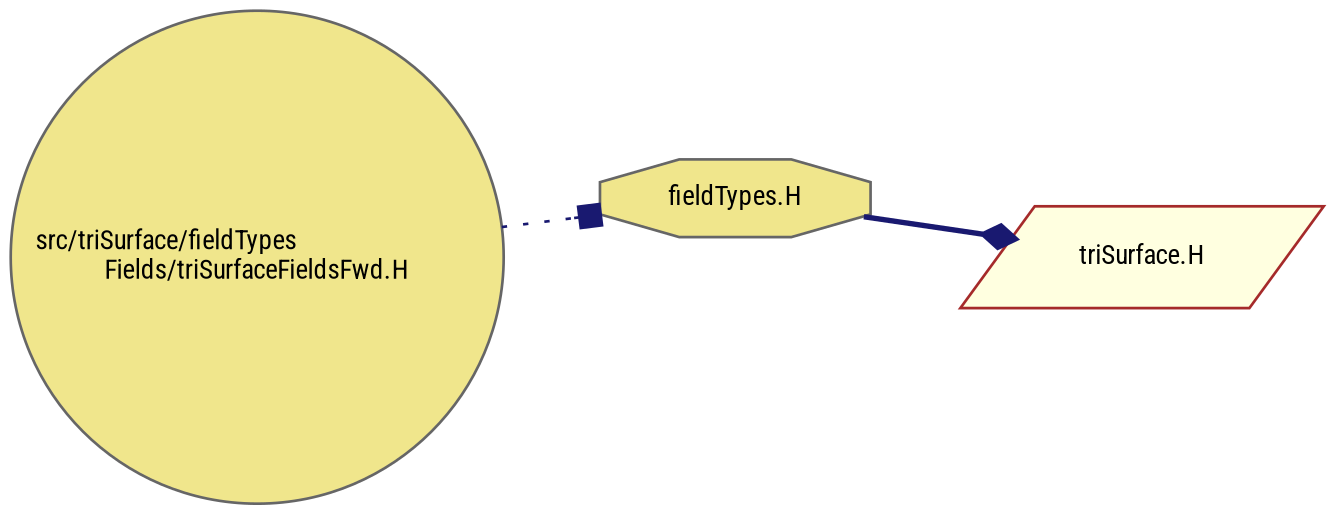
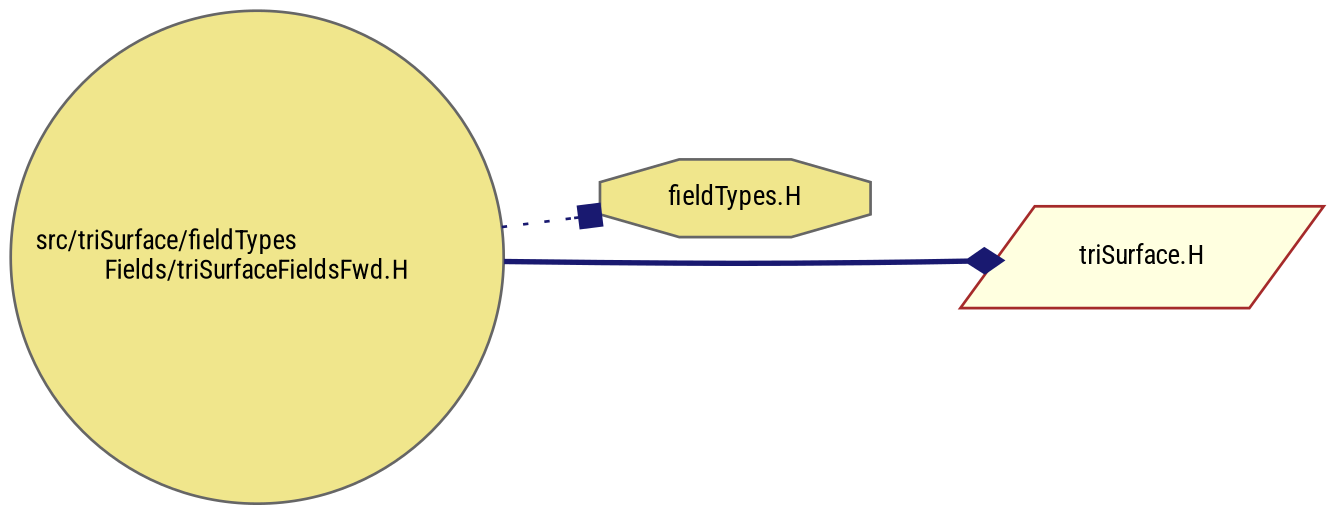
edge "fieldTypes.H" -> "triSurface.H": now "src/triSurface/fieldTypes Fields/triSurfaceFieldsFwd.H" -> "triSurface.H"
